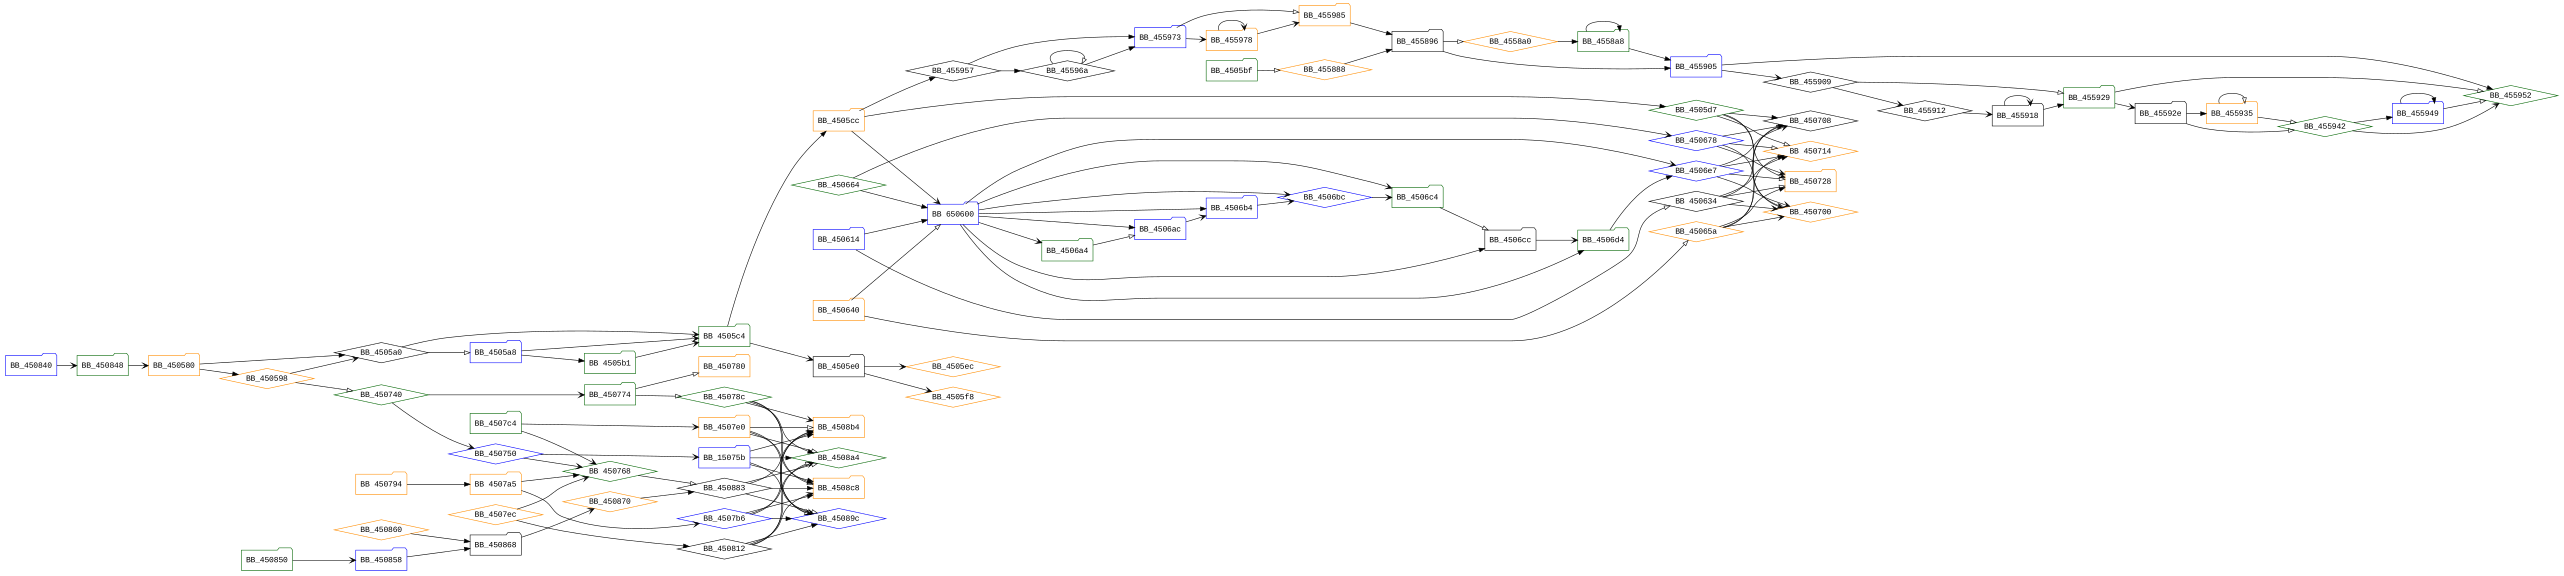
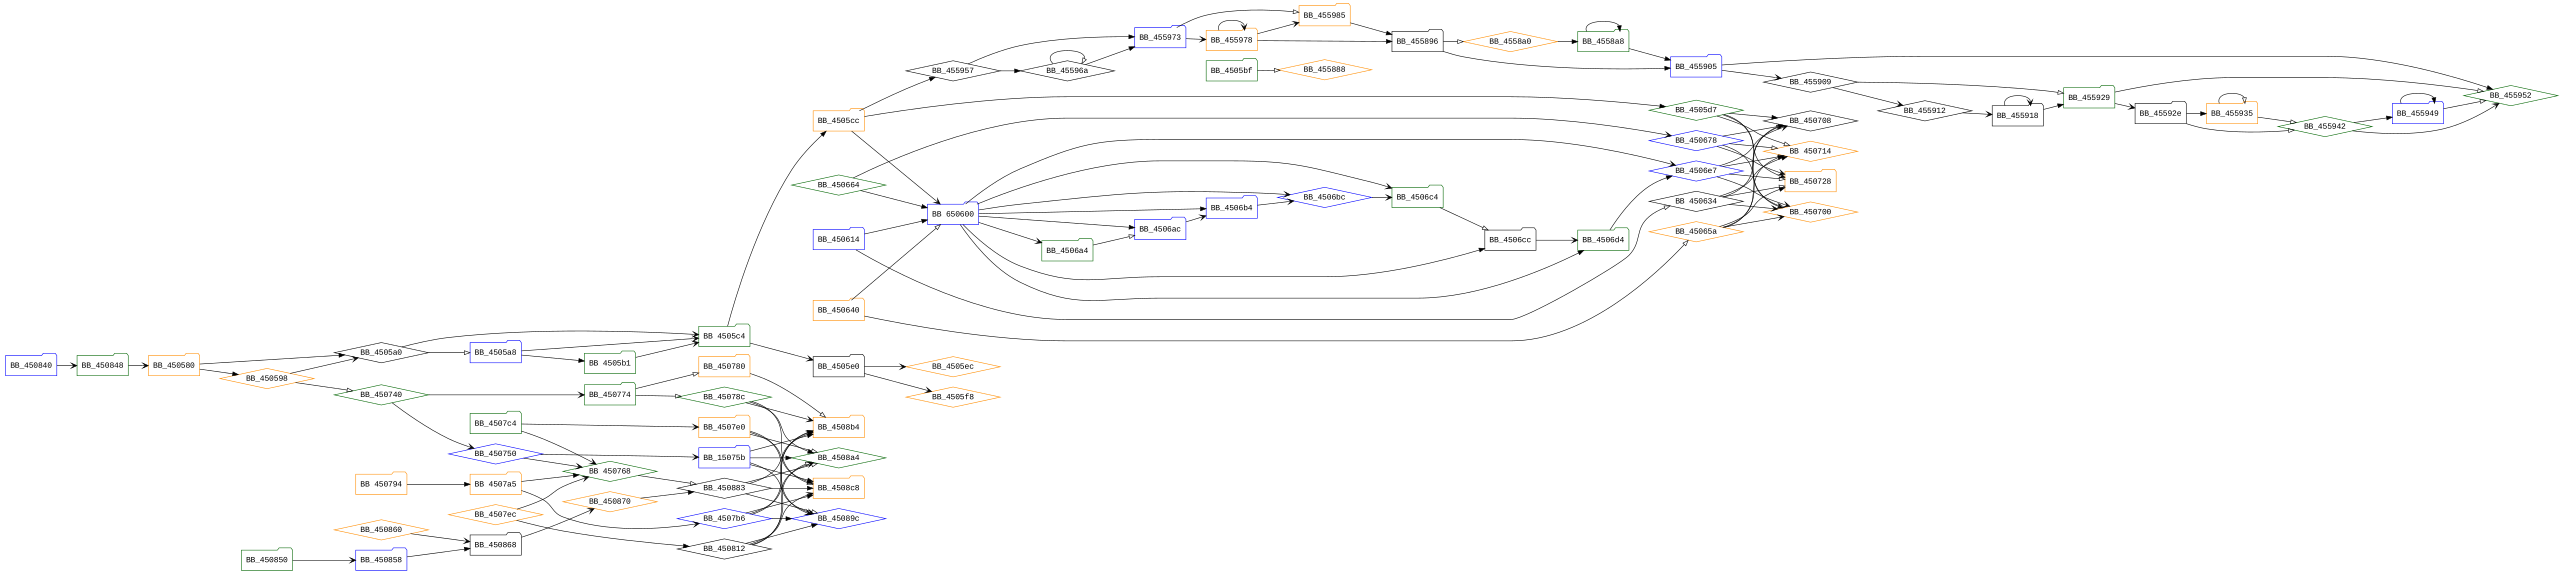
edge "BB_455888" -> "BB_455896": now "BB_455978" -> "BB_455896"
edge "BB_4507e0" -> "BB_4508b4": now "BB_450780" -> "BB_4508b4"
edge "BB_45078c" -> "BB_45089c": removed
edge "BB_450860" -> "BB_450868": arrowhead normal -> vee
